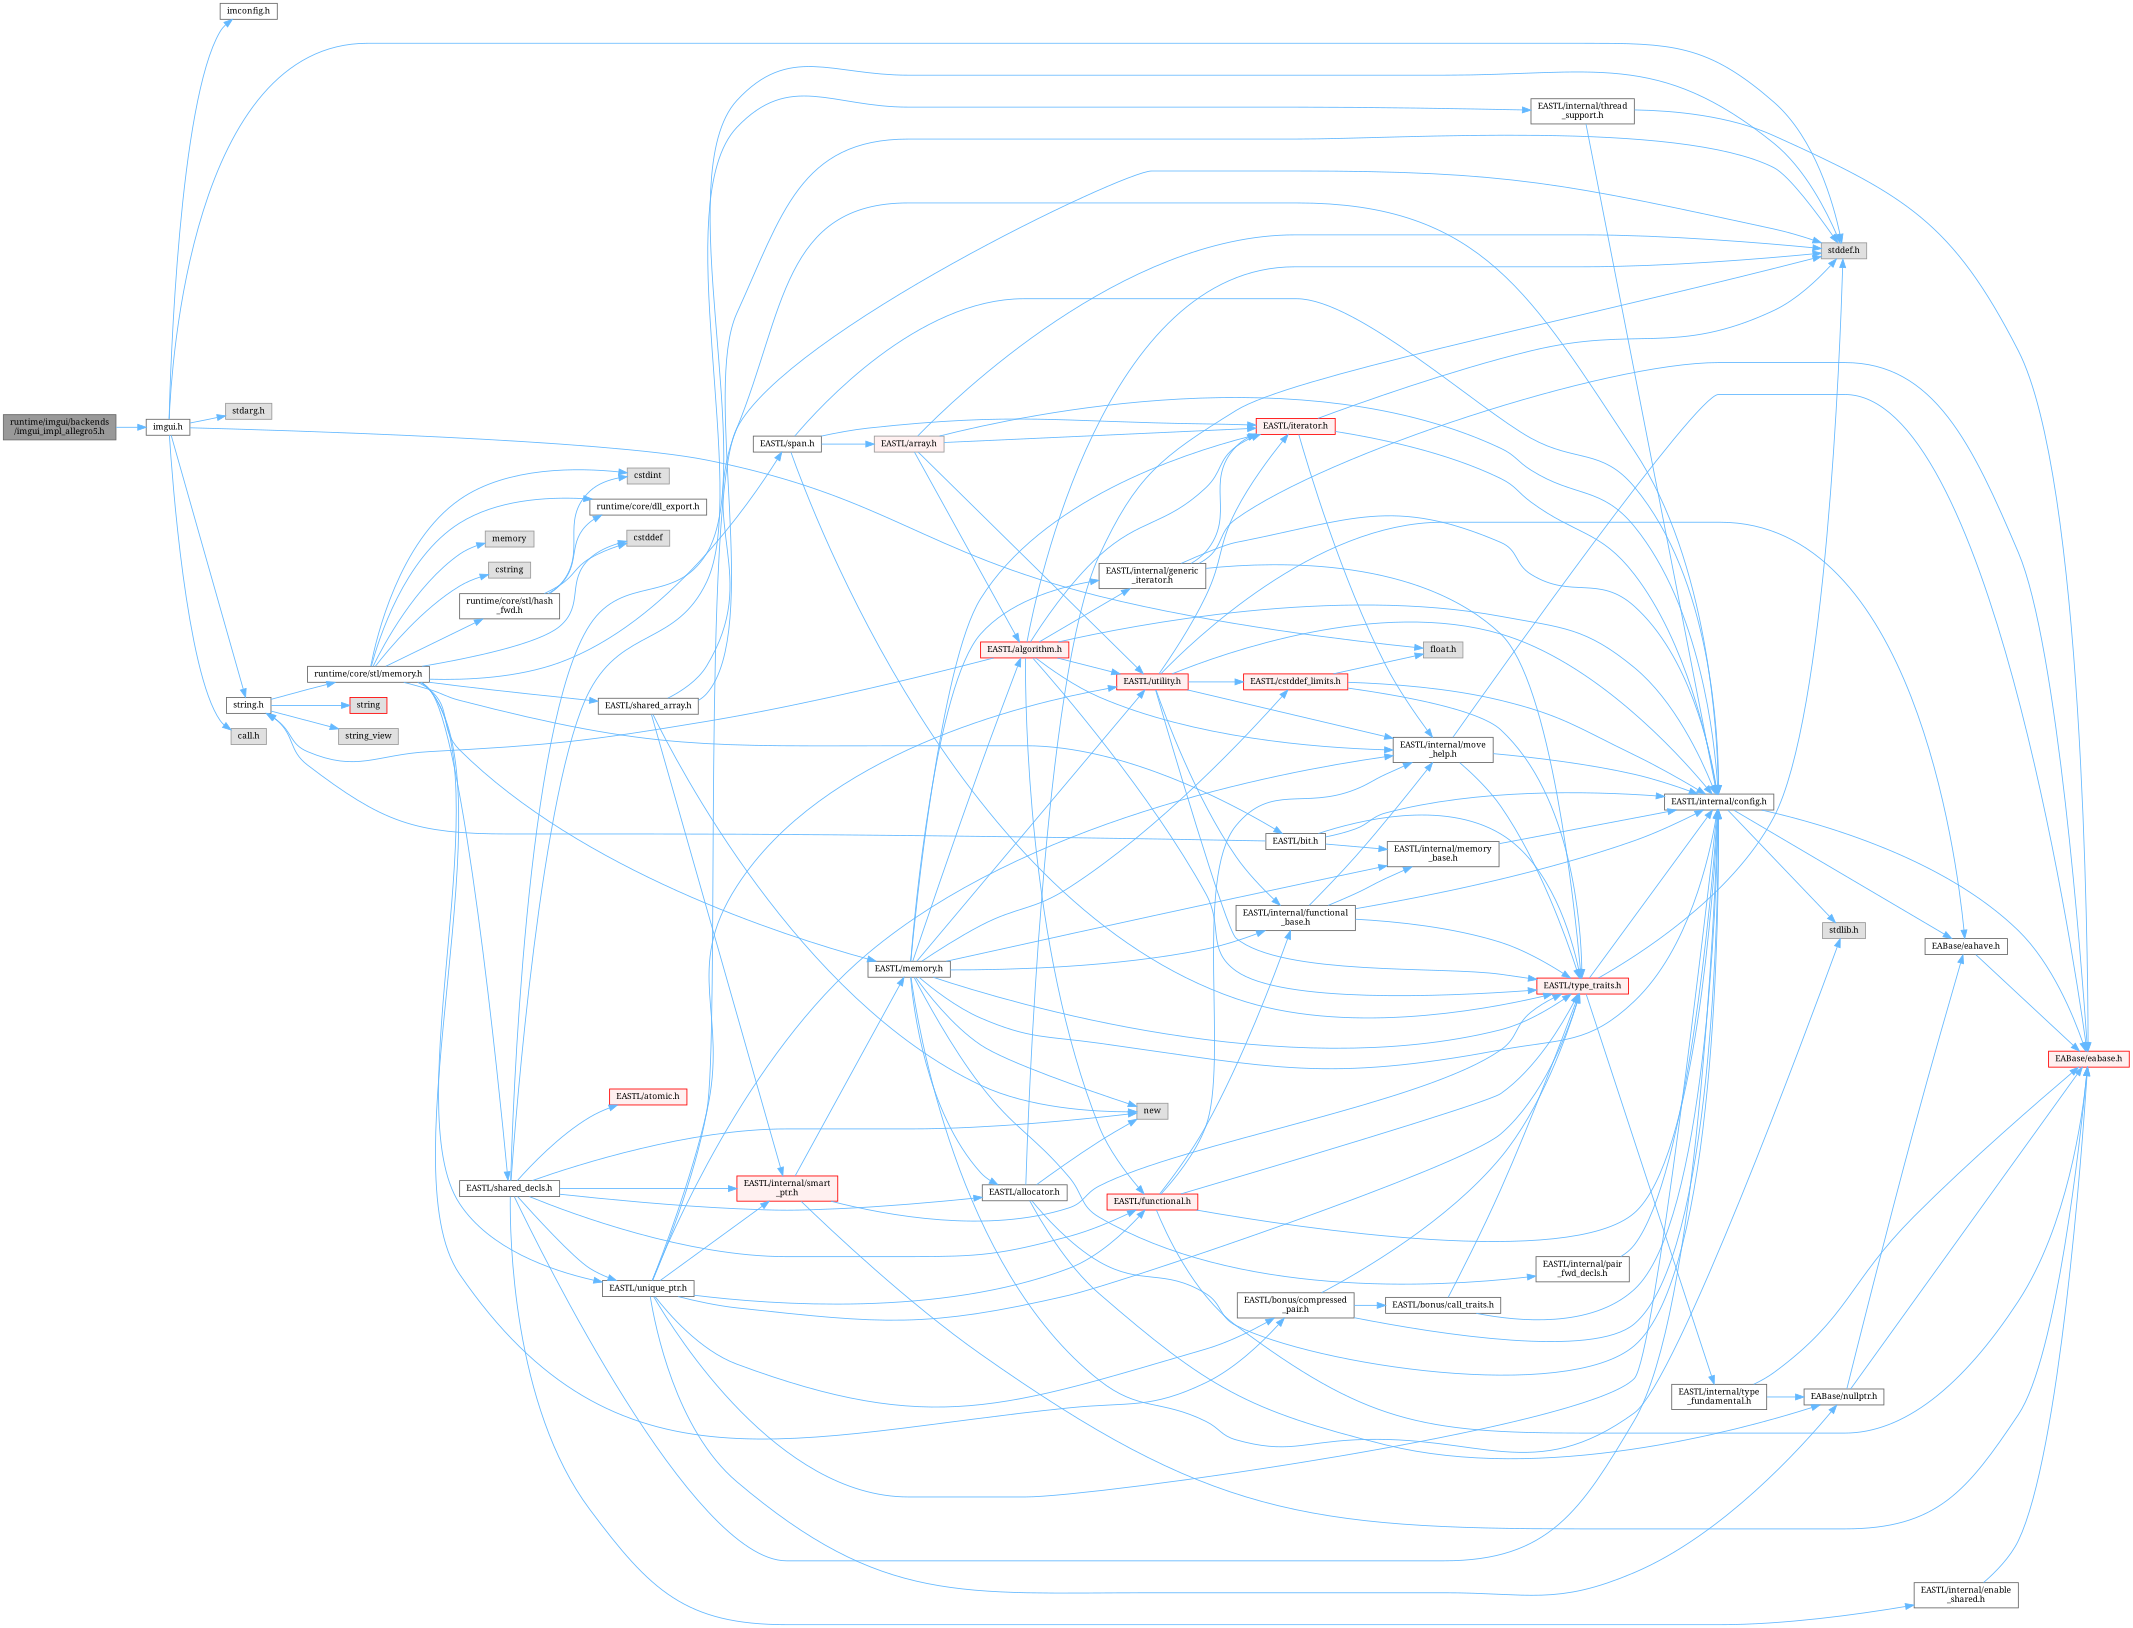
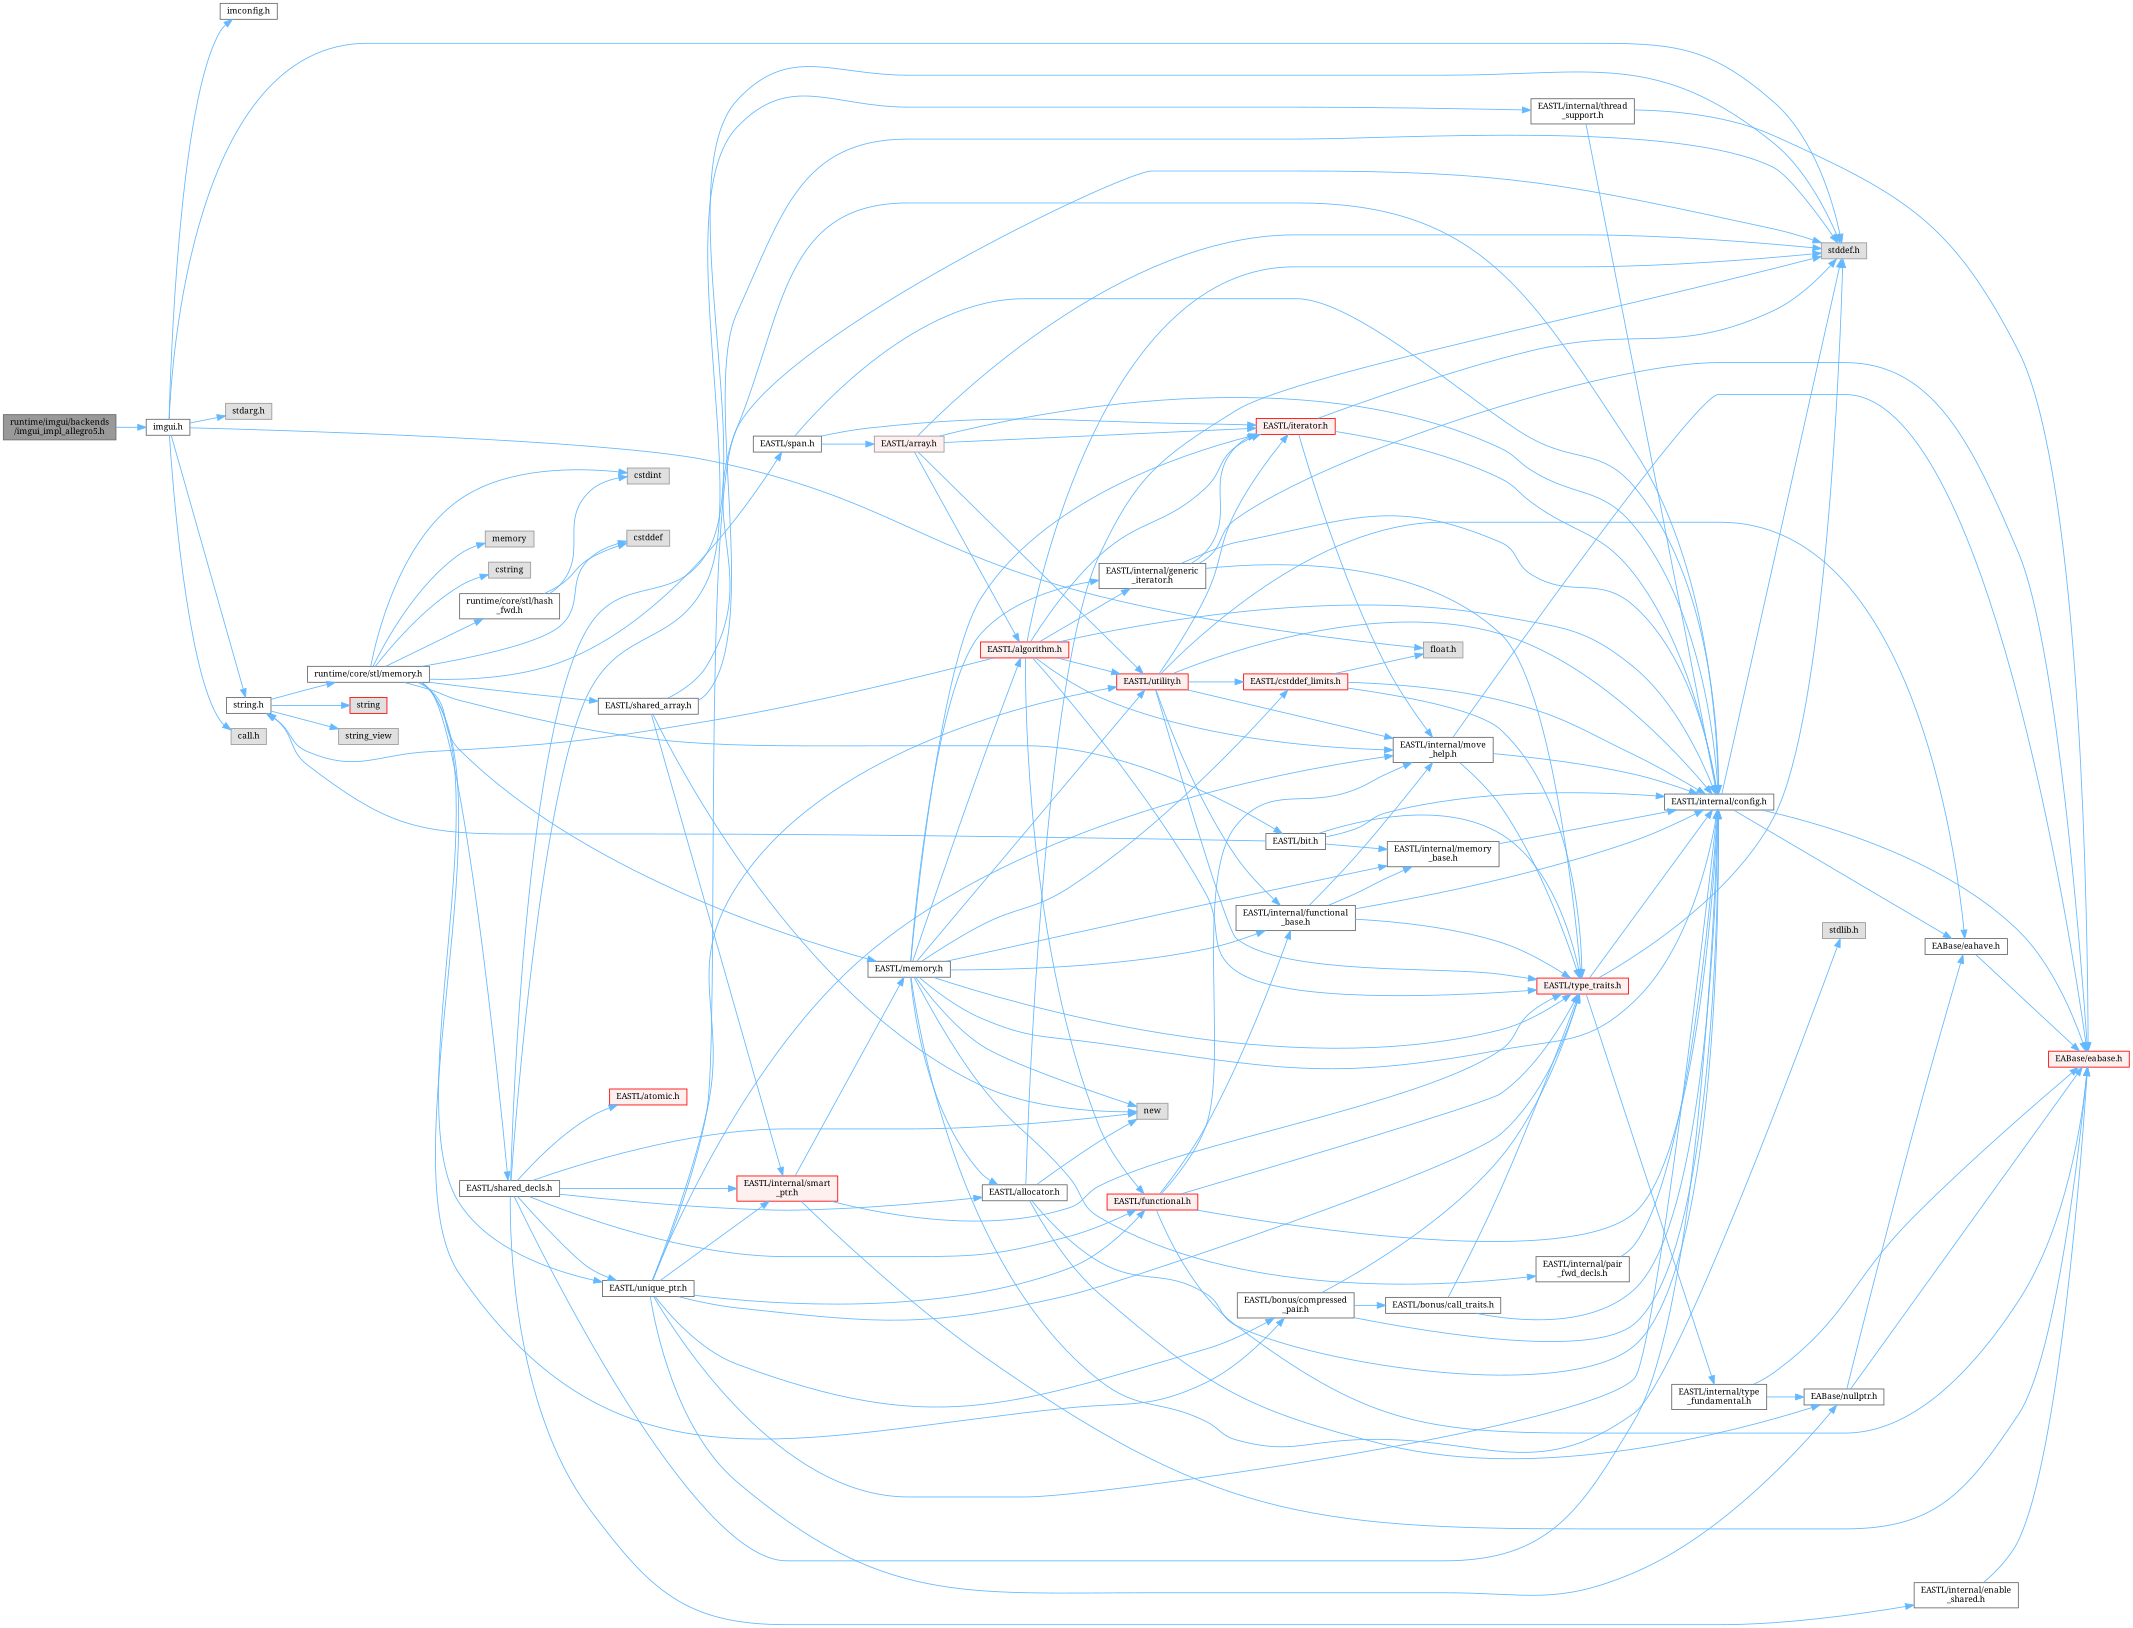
node "runtime/core/dll_export.h": removed
edge "EASTL/internal/config.h" -> "stdlib.h": now "EASTL/internal/config.h" -> "stddef.h"
edge "EASTL/span.h" -> "EASTL/type_traits.h": removed
